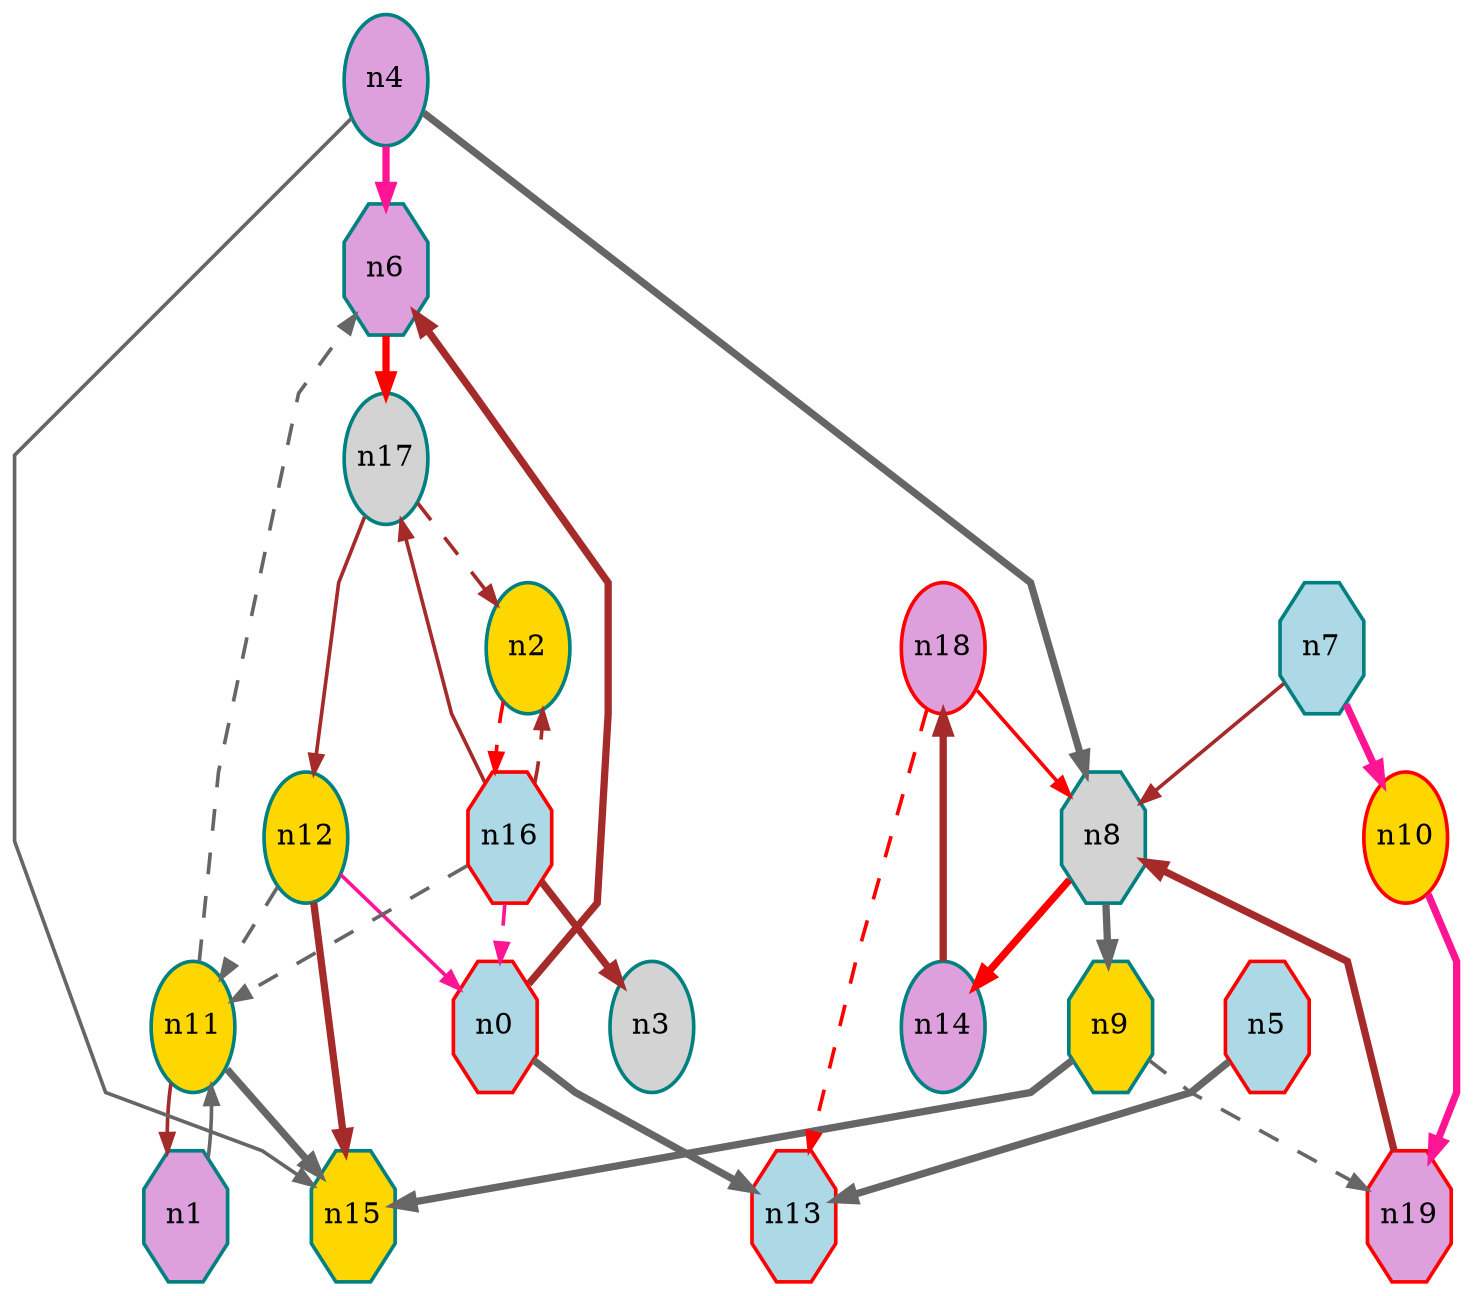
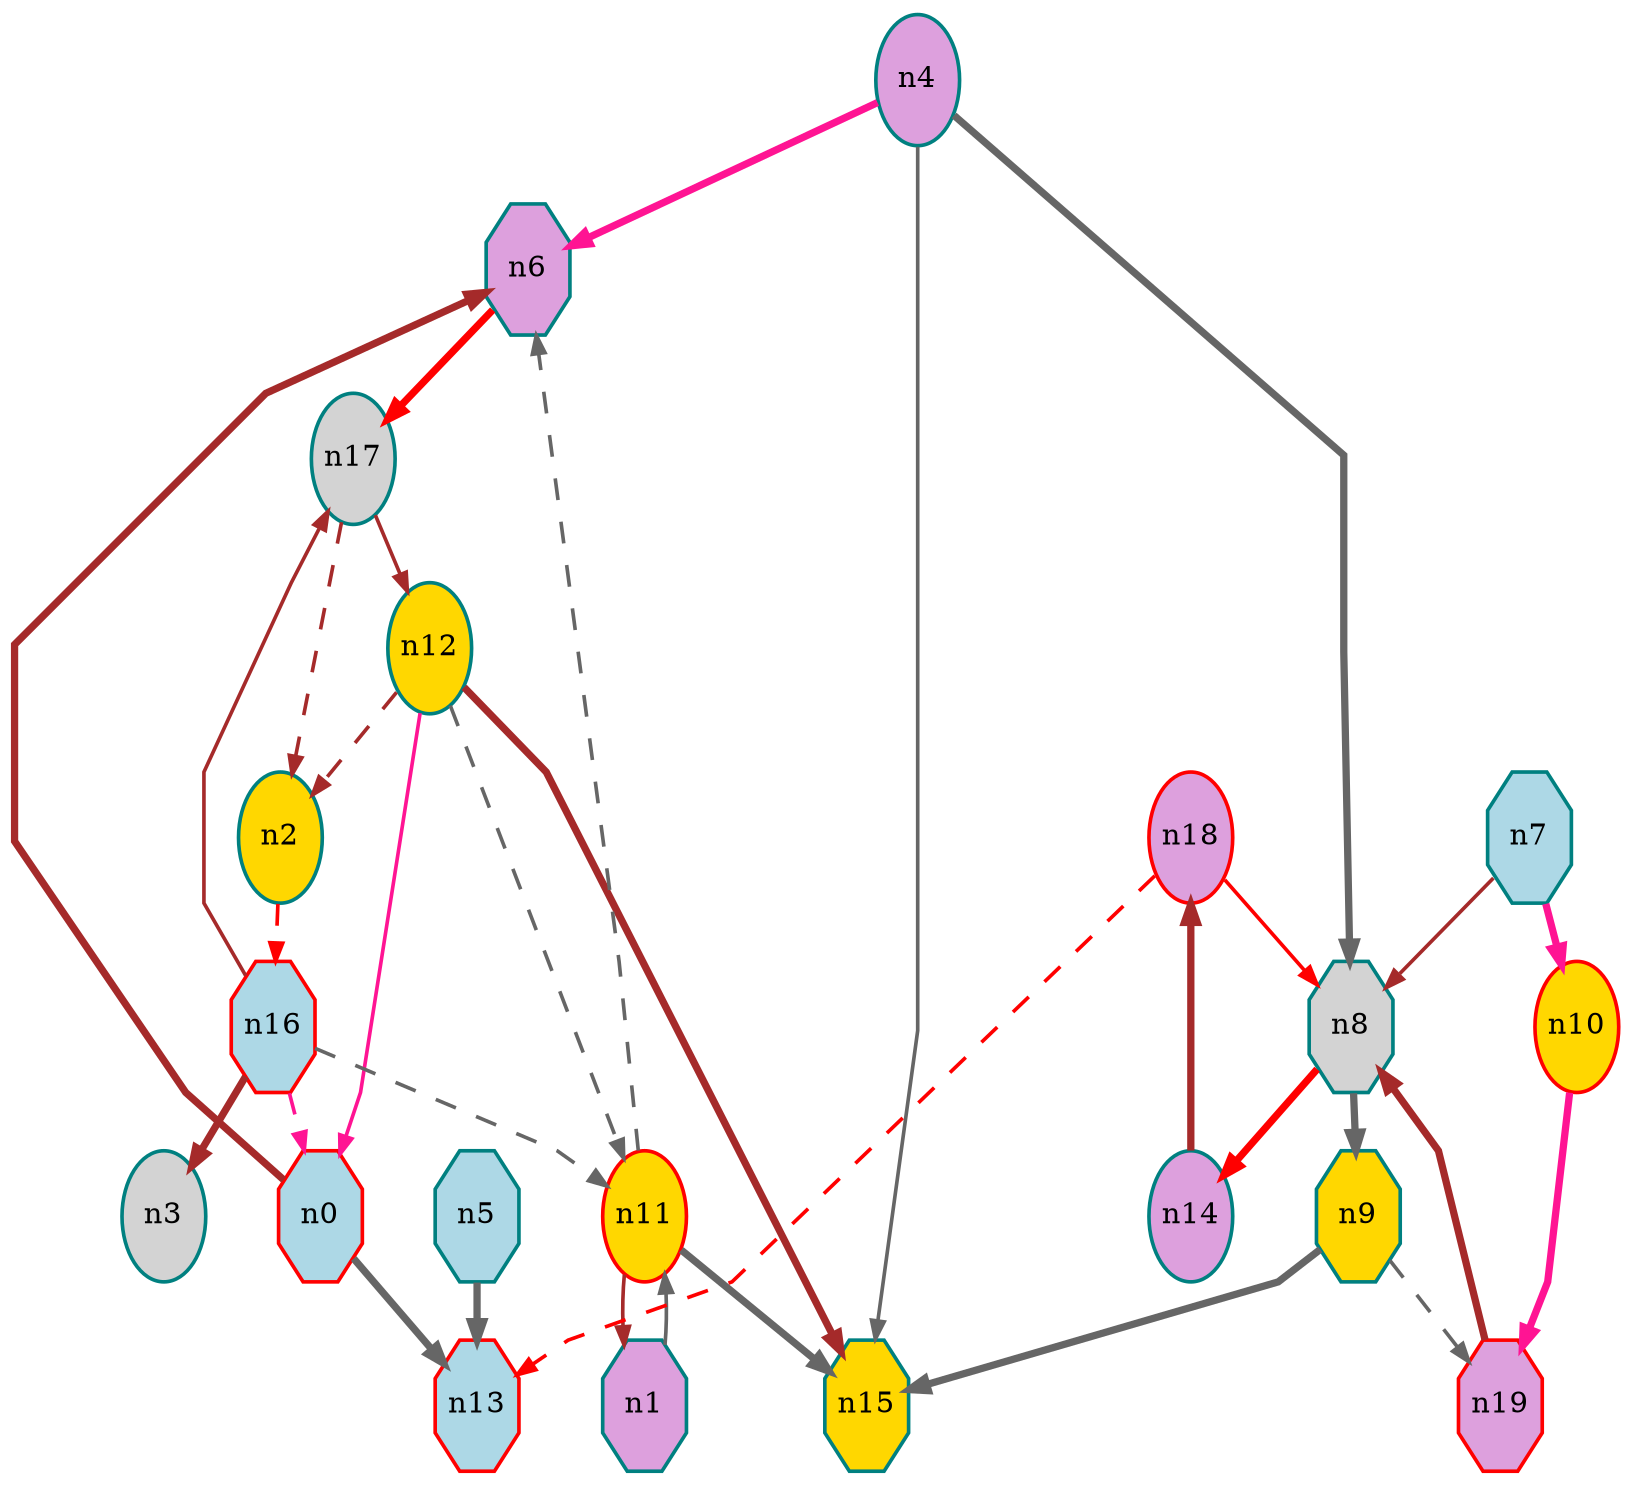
edge "n16" -> "n2": now "n12" -> "n2"
node "n11": color teal -> red
node "n5": color red -> teal
